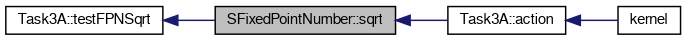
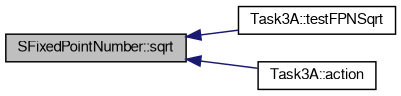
edge "SFixedPointNumber::sqrt" -> "Task3A::testFPNSqrt": reversed
node "kernel": removed
